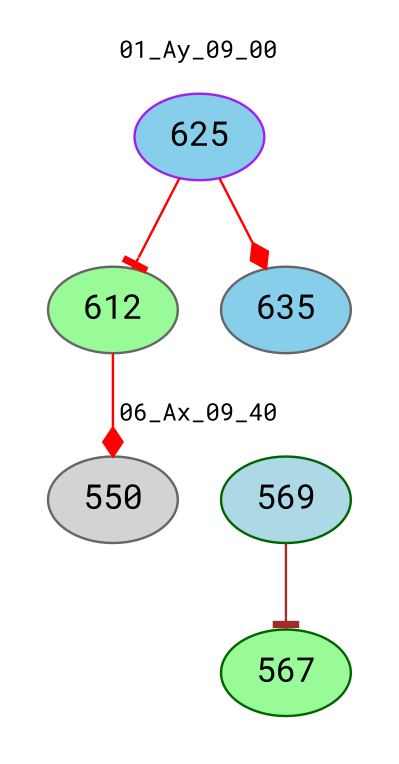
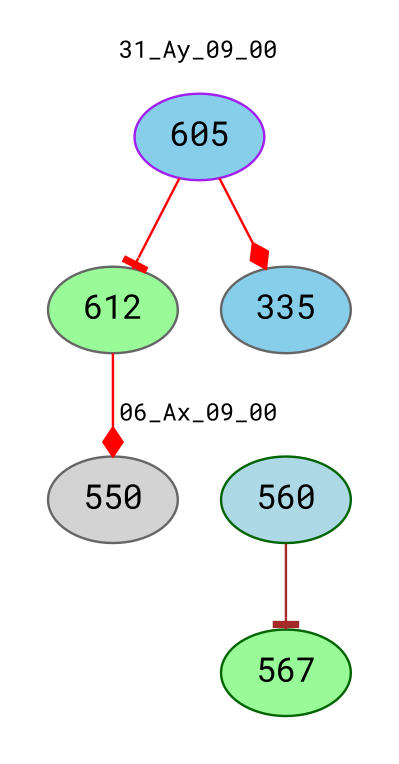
cluster "01_Ay_09_00": label "01_Ay_09_00" -> "31_Ay_09_00"
node "625": label "625" -> "605"
node "635": label "635" -> "335"
cluster "06_Ax_09_40": label "06_Ax_09_40" -> "06_Ax_09_00"
node "569": label "569" -> "560"
